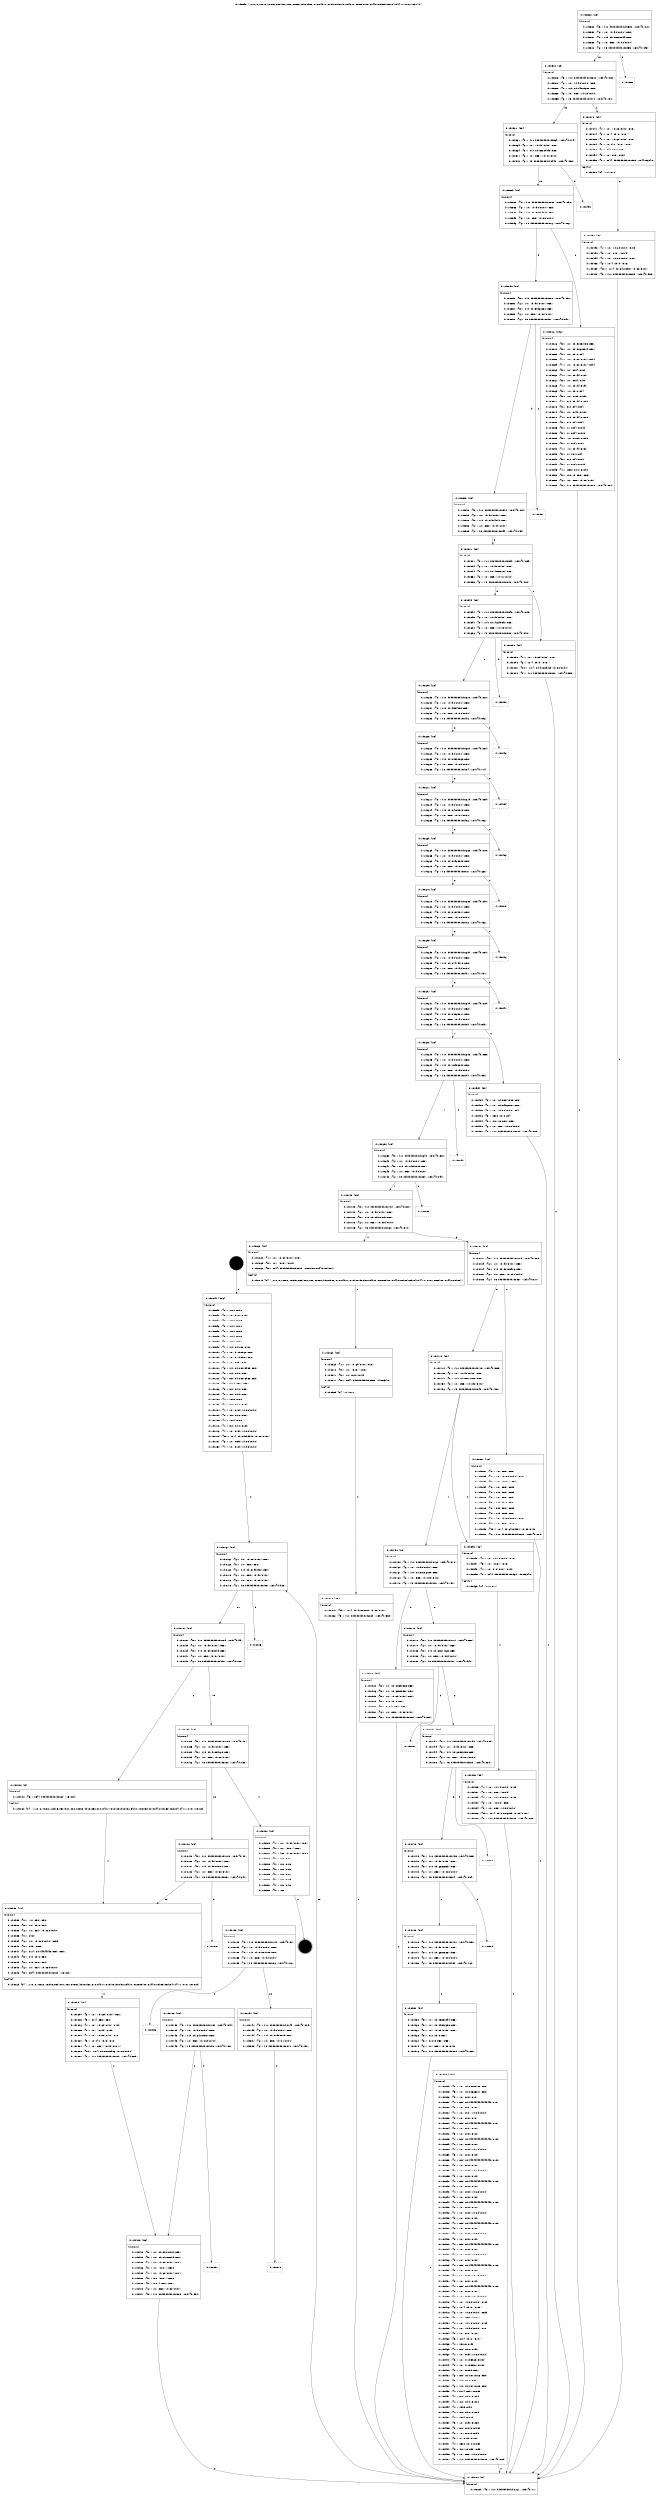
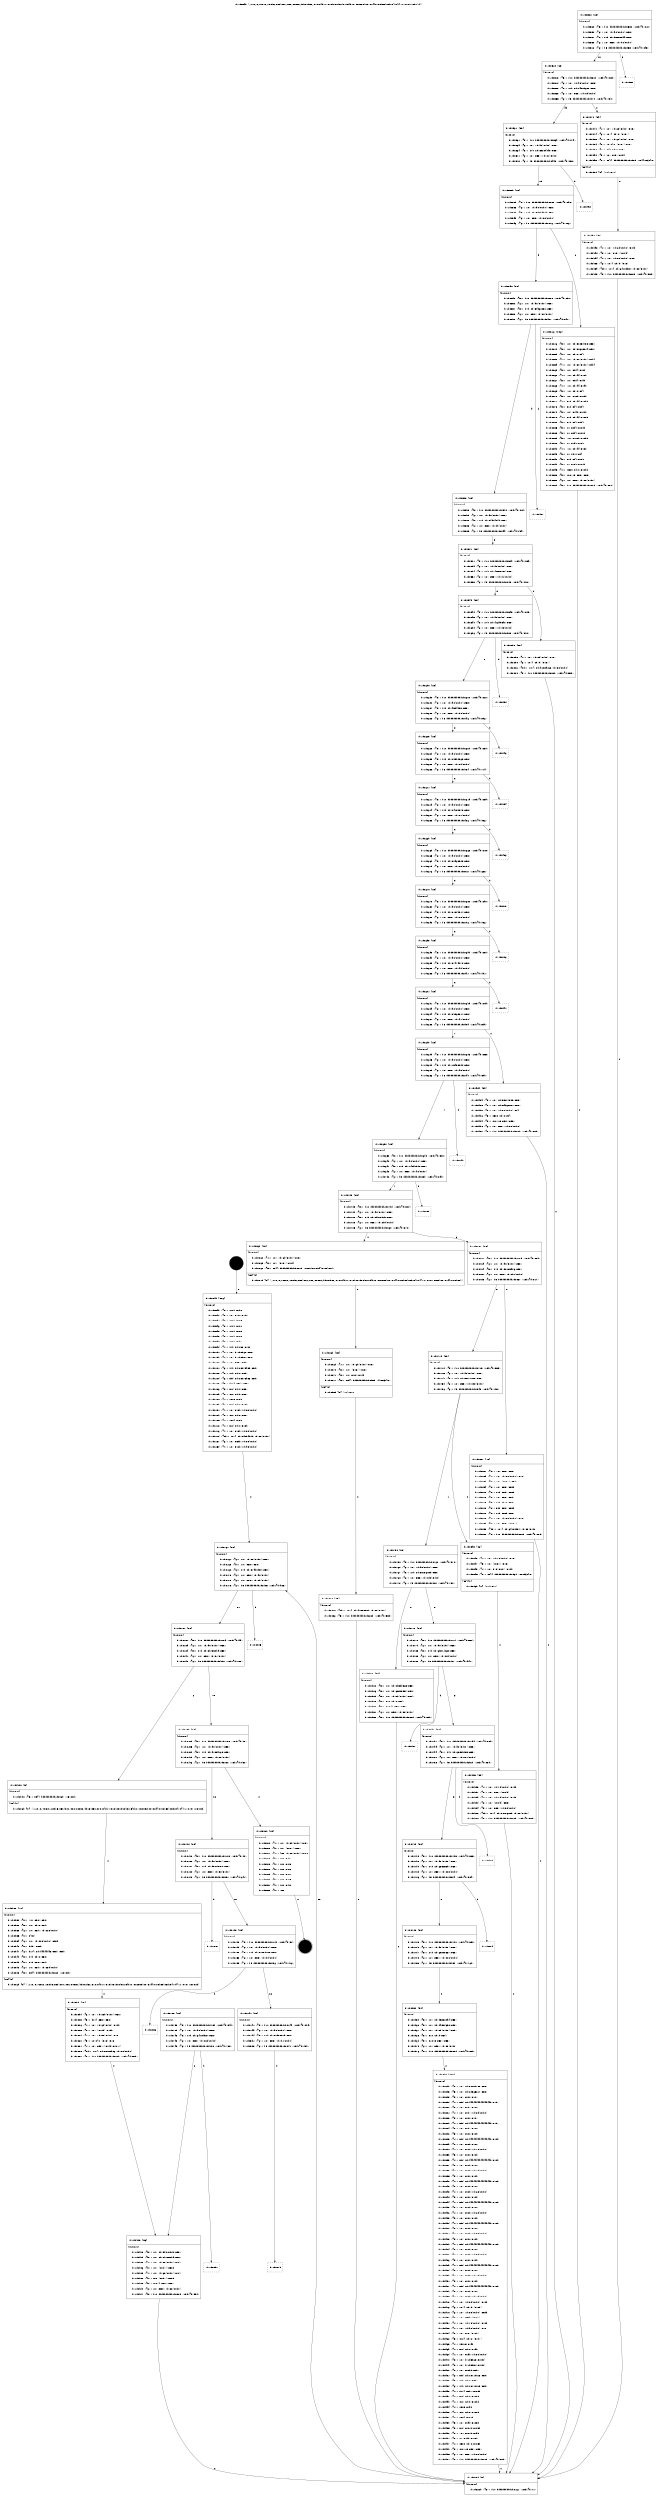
edge "0x4014bc [28]" -> "0x401be1 [44]": now "0x4014bc [28]" -> "0x4014d8 [28]"
edge "0x401b5d [30]" -> "0x402220 [5]": now "0x401b5d [30]" -> "0x4018b0 [281]"
